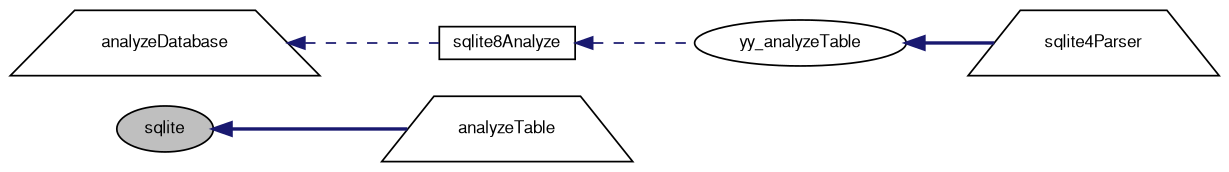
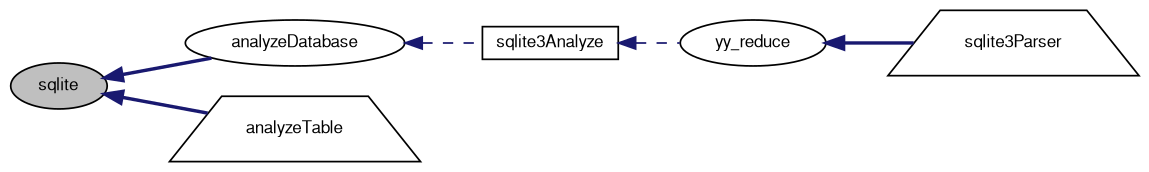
node "analyzeDatabase": shape trapezium -> ellipse
node "sqlite8Analyze": label "sqlite8Analyze" -> "sqlite3Analyze"
node "yy_analyzeTable": label "yy_analyzeTable" -> "yy_reduce"
node "sqlite4Parser": label "sqlite4Parser" -> "sqlite3Parser"
edge "analyzeDatabase" -> "sqlite": added
